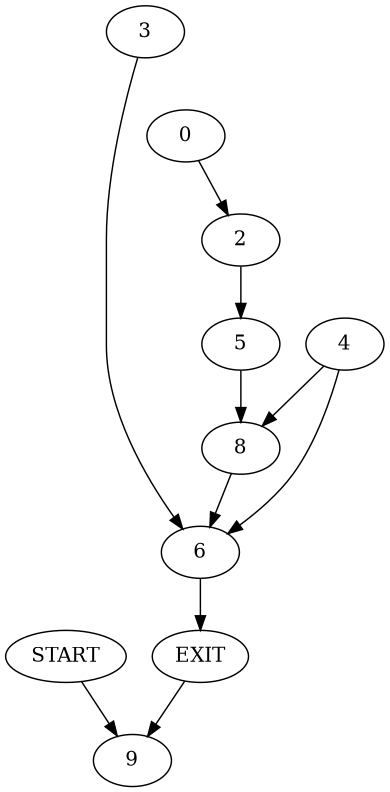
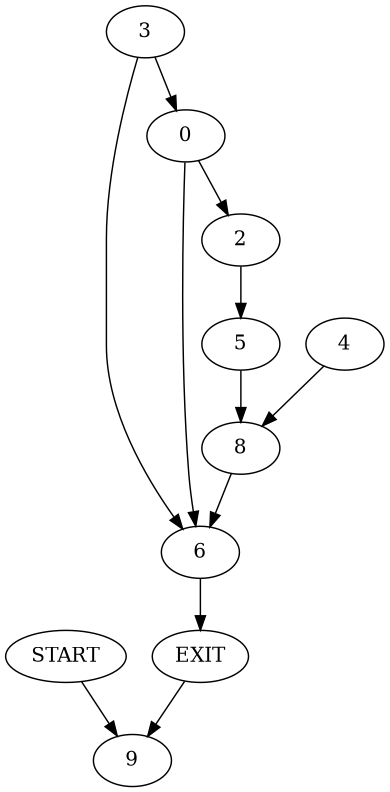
edge "3" -> "0": added
edge "4" -> "6": now "0" -> "6"
